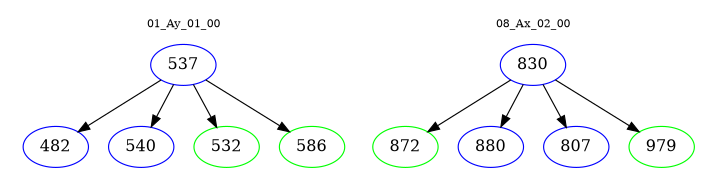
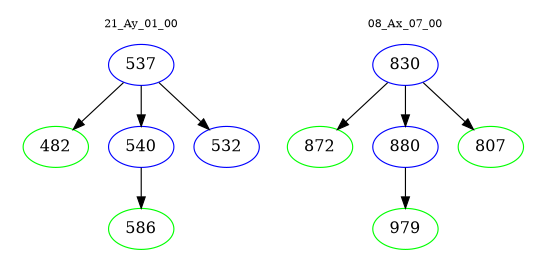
cluster "01_Ay_01_00": label "01_Ay_01_00" -> "21_Ay_01_00"
cluster "08_Ax_02_00": label "08_Ax_02_00" -> "08_Ax_07_00"
edge "537" -> "586": now "540" -> "586"
edge "830" -> "979": now "880" -> "979"
node "482": color blue -> green
node "532": color green -> blue
node "807": color blue -> green
